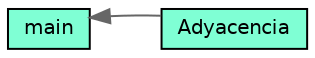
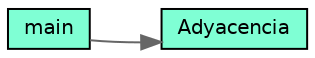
edge "Adyacencia" -> "main": reversed
